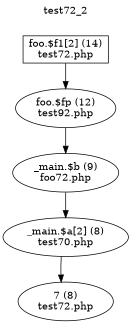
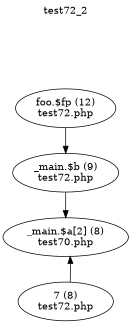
node "foo.$f1[2] (14) test72.php": removed
node "foo.$fp (12) test92.php": label "foo.$fp (12) test92.php" -> "foo.$fp (12) test72.php"
node "_main.$b (9) foo72.php": label "_main.$b (9) foo72.php" -> "_main.$b (9) test72.php"
edge "_main.$a[2] (8) test70.php" -> "7 (8) test72.php": reversed
